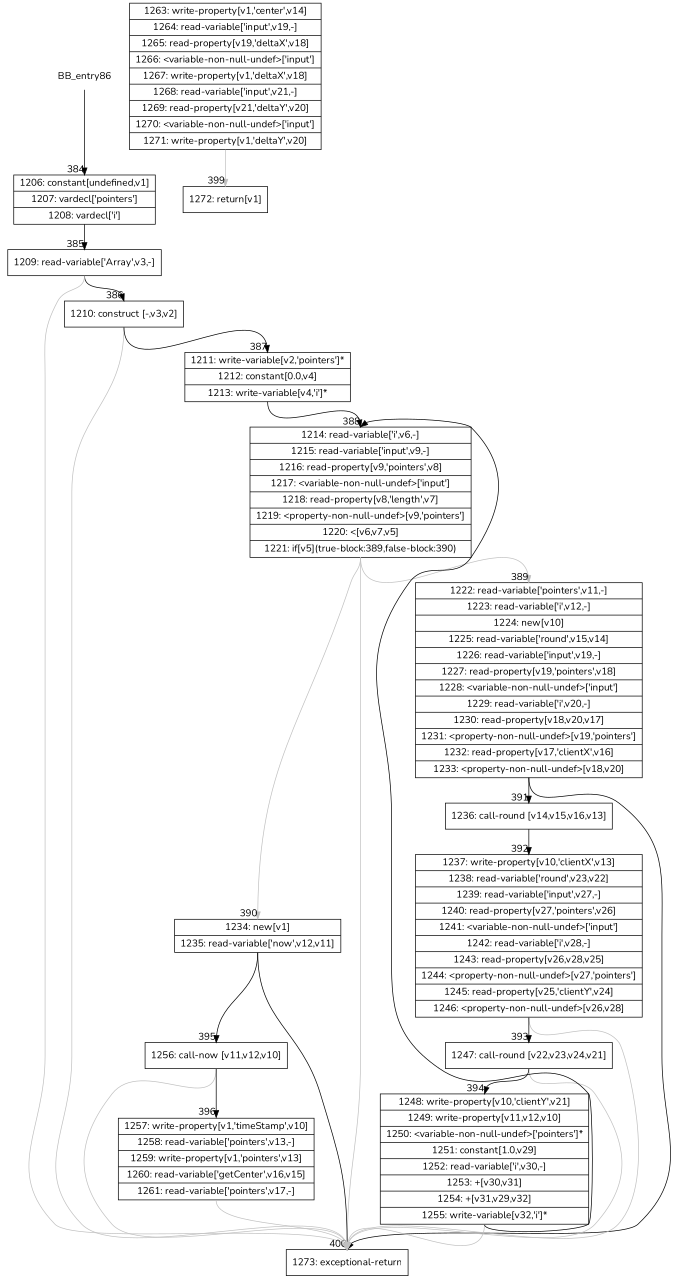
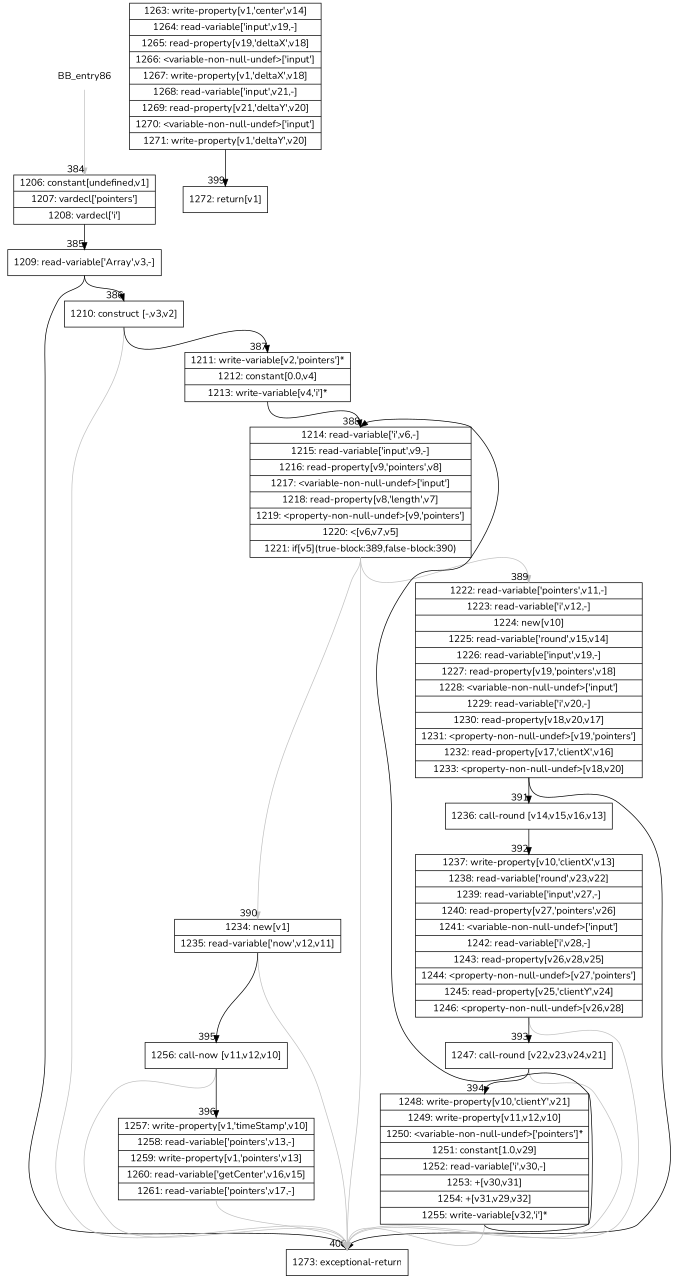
edge "BB_entry86" -> "1206: constant[undefined,v1]": color black -> gray
edge "1263: write-property[v1,'center',v14]" -> "1272: return[v1]": color gray -> black
edge "1209: read-variable['Array',v3,-]" -> "1273: exceptional-return": color gray -> black
edge "1234: new[v1]" -> "1273: exceptional-return": color black -> gray
